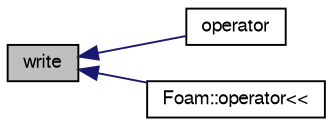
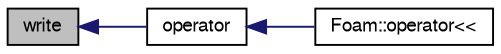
edge "Foam::operator<<" -> "write": now "Foam::operator<<" -> "operator"
